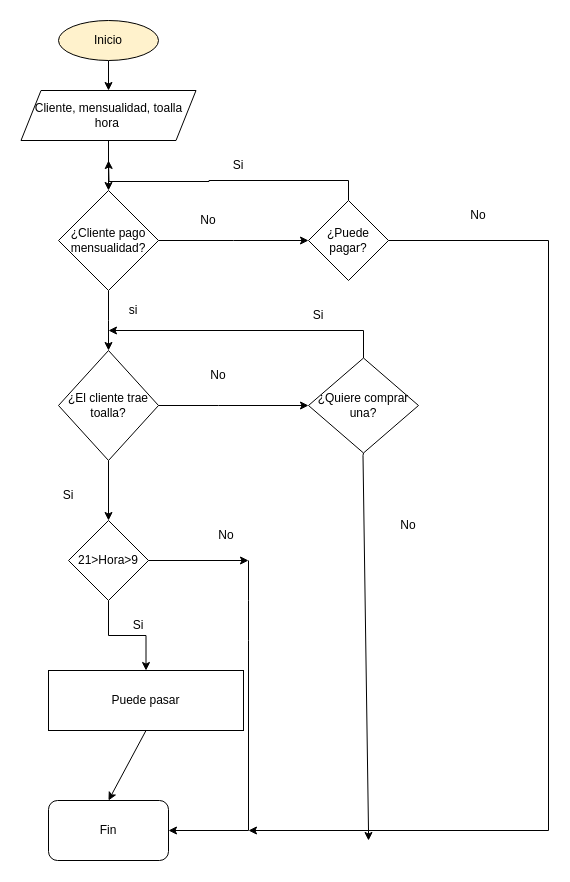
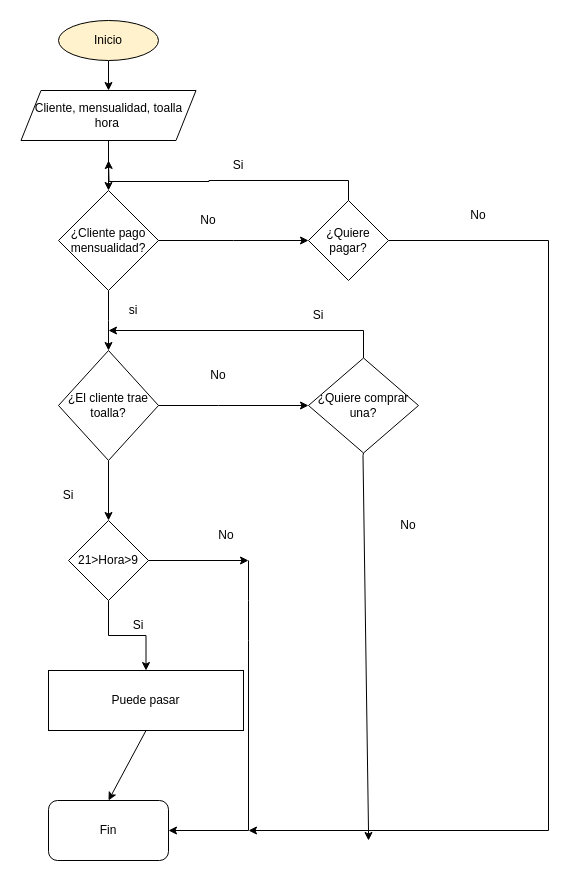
node "¿Puede pagar?": label "¿Puede pagar?" -> "¿Quiere pagar?"
